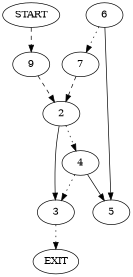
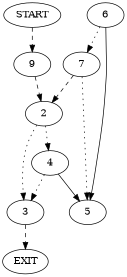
edge "7" -> "5": added
edge "2" -> "3": style solid -> dotted
edge "3" -> "EXIT": style dotted -> dashed
